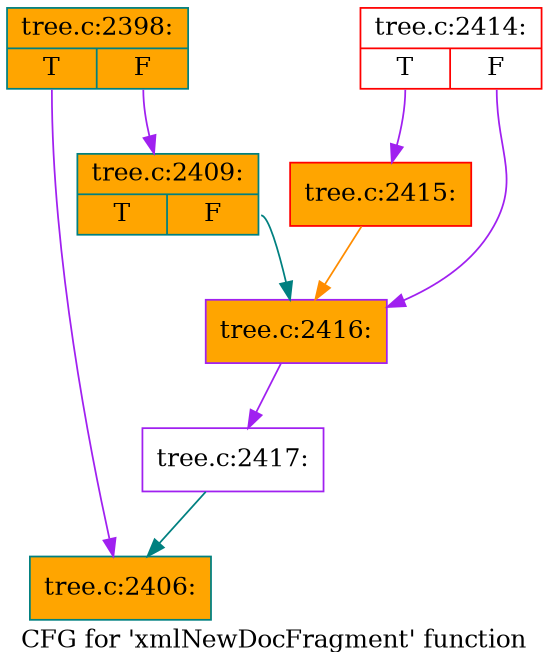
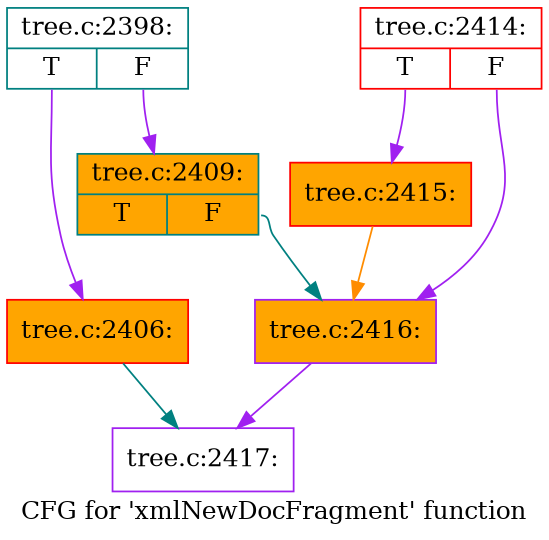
node "tree.c:2398:": fillcolor orange -> white
edge "tree.c:2417:" -> "tree.c:2406:": reversed
node "tree.c:2406:": color teal -> red
